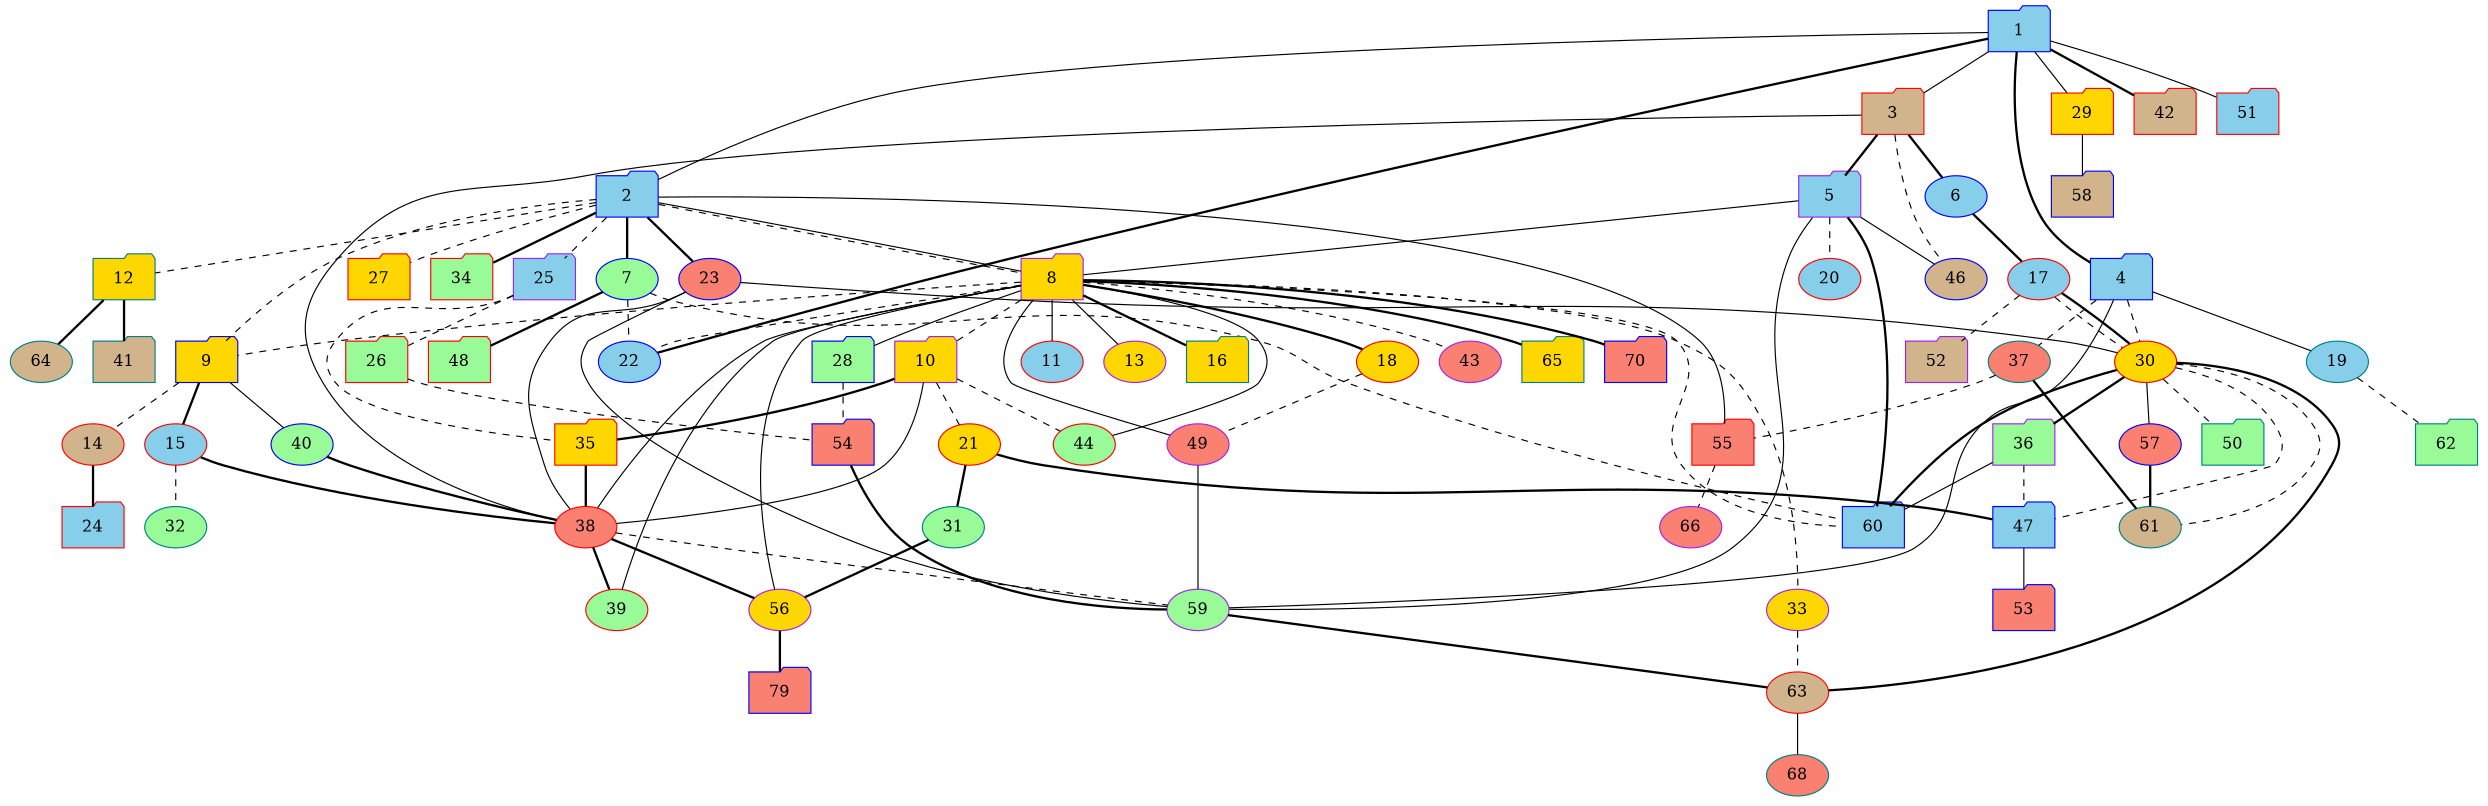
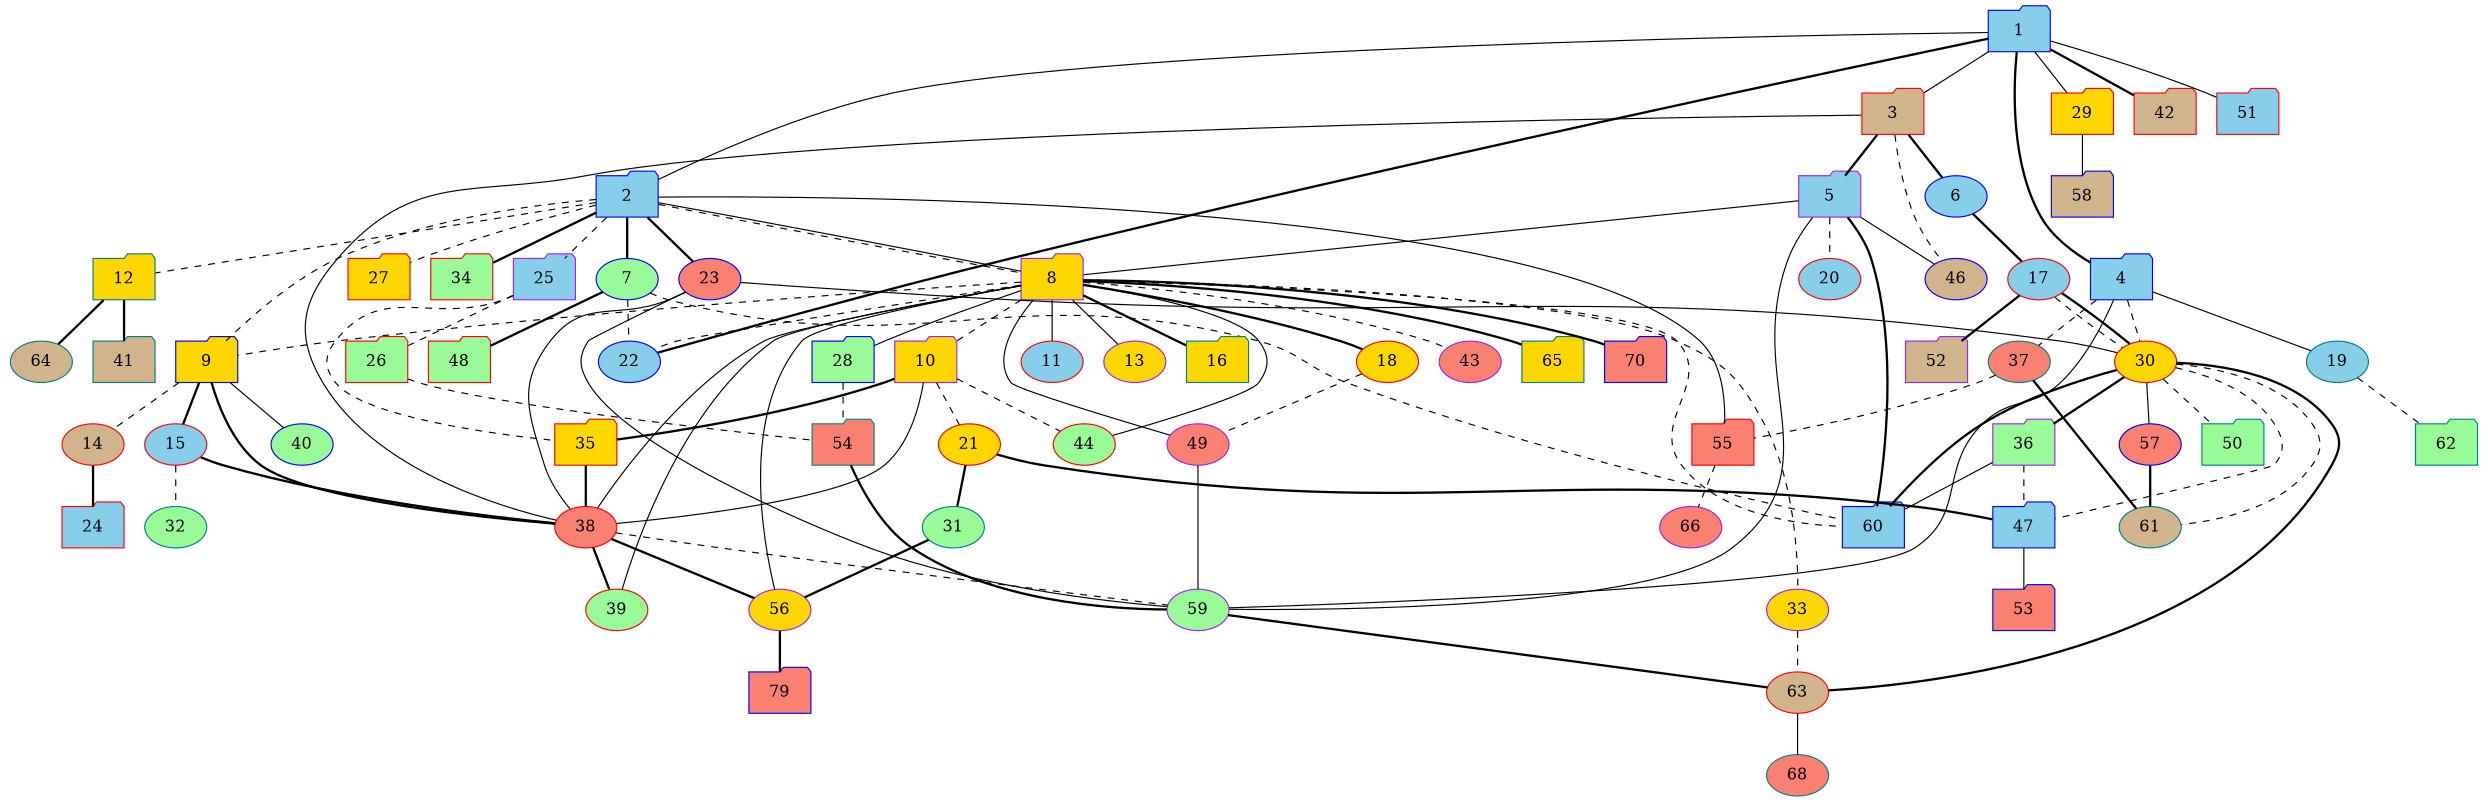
edge "17" -- "52": style dashed -> bold
node "54": color blue -> teal
edge "40" -- "38": now "9" -- "38"
